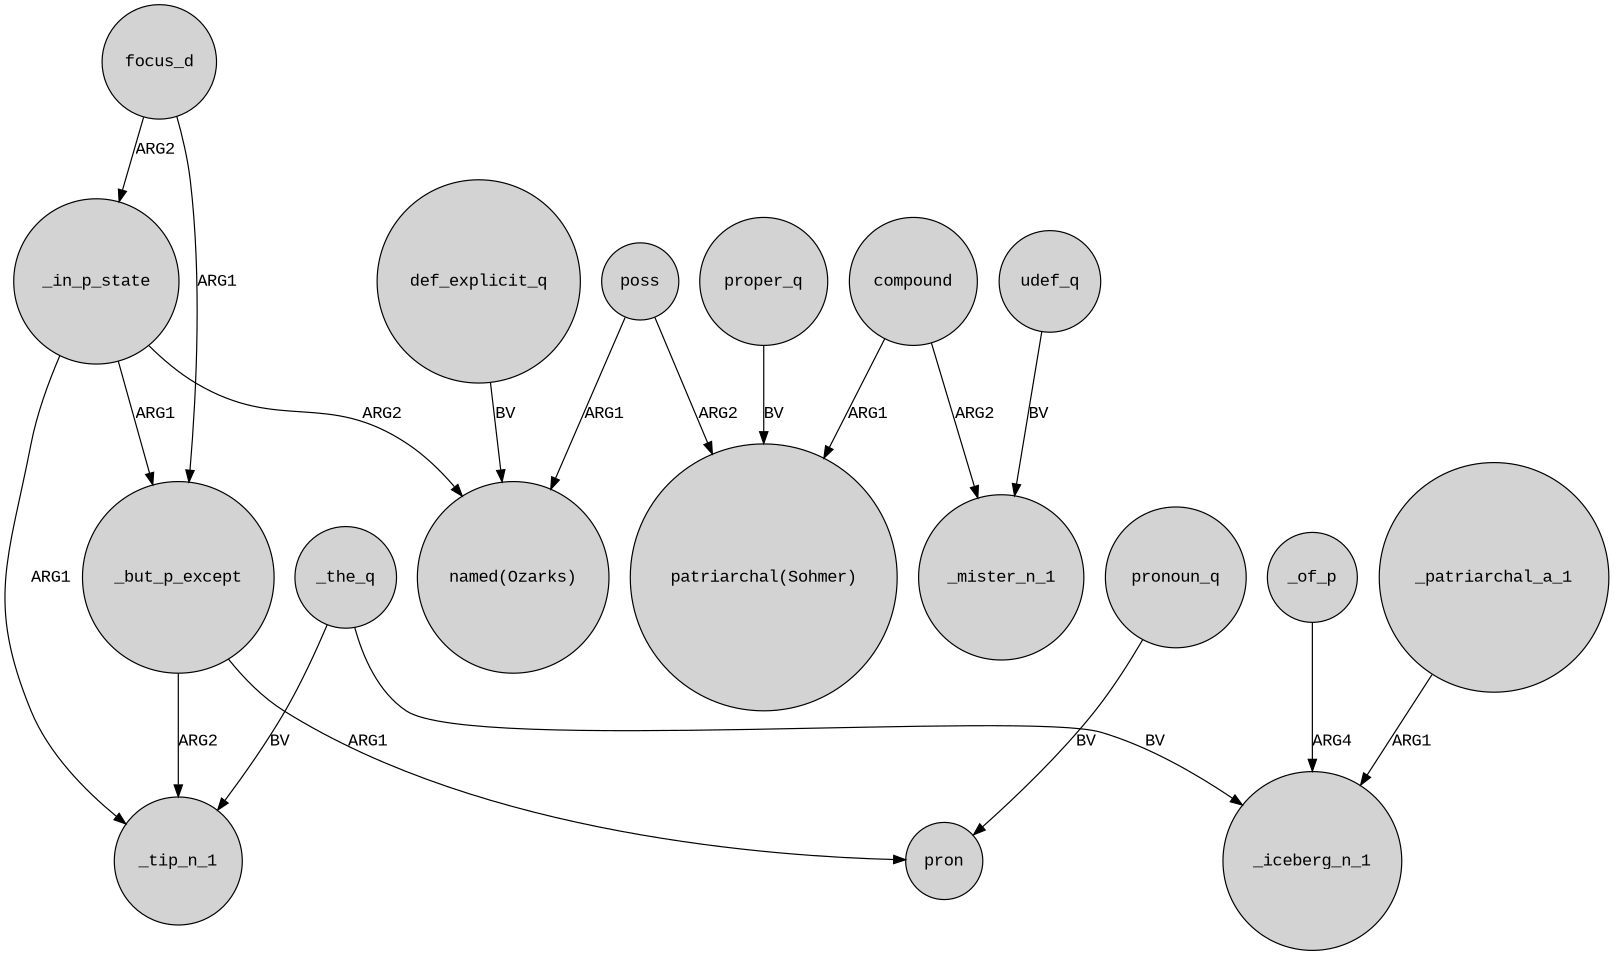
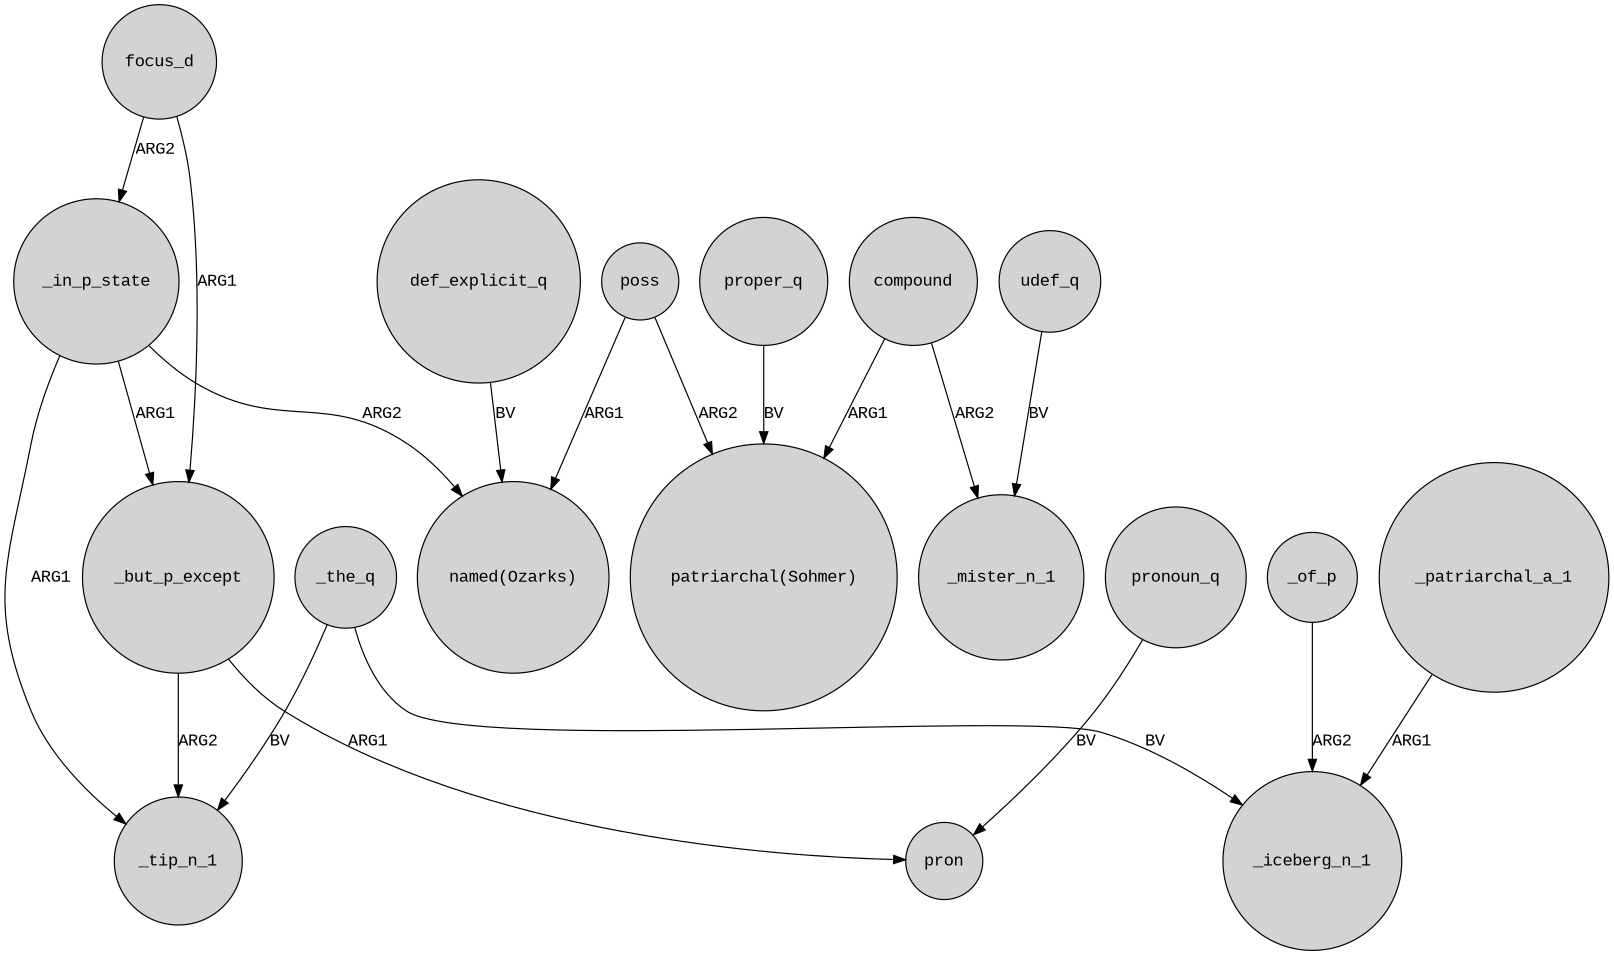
edge "_of_p" -> "_iceberg_n_1": label "ARG4" -> "ARG2"
